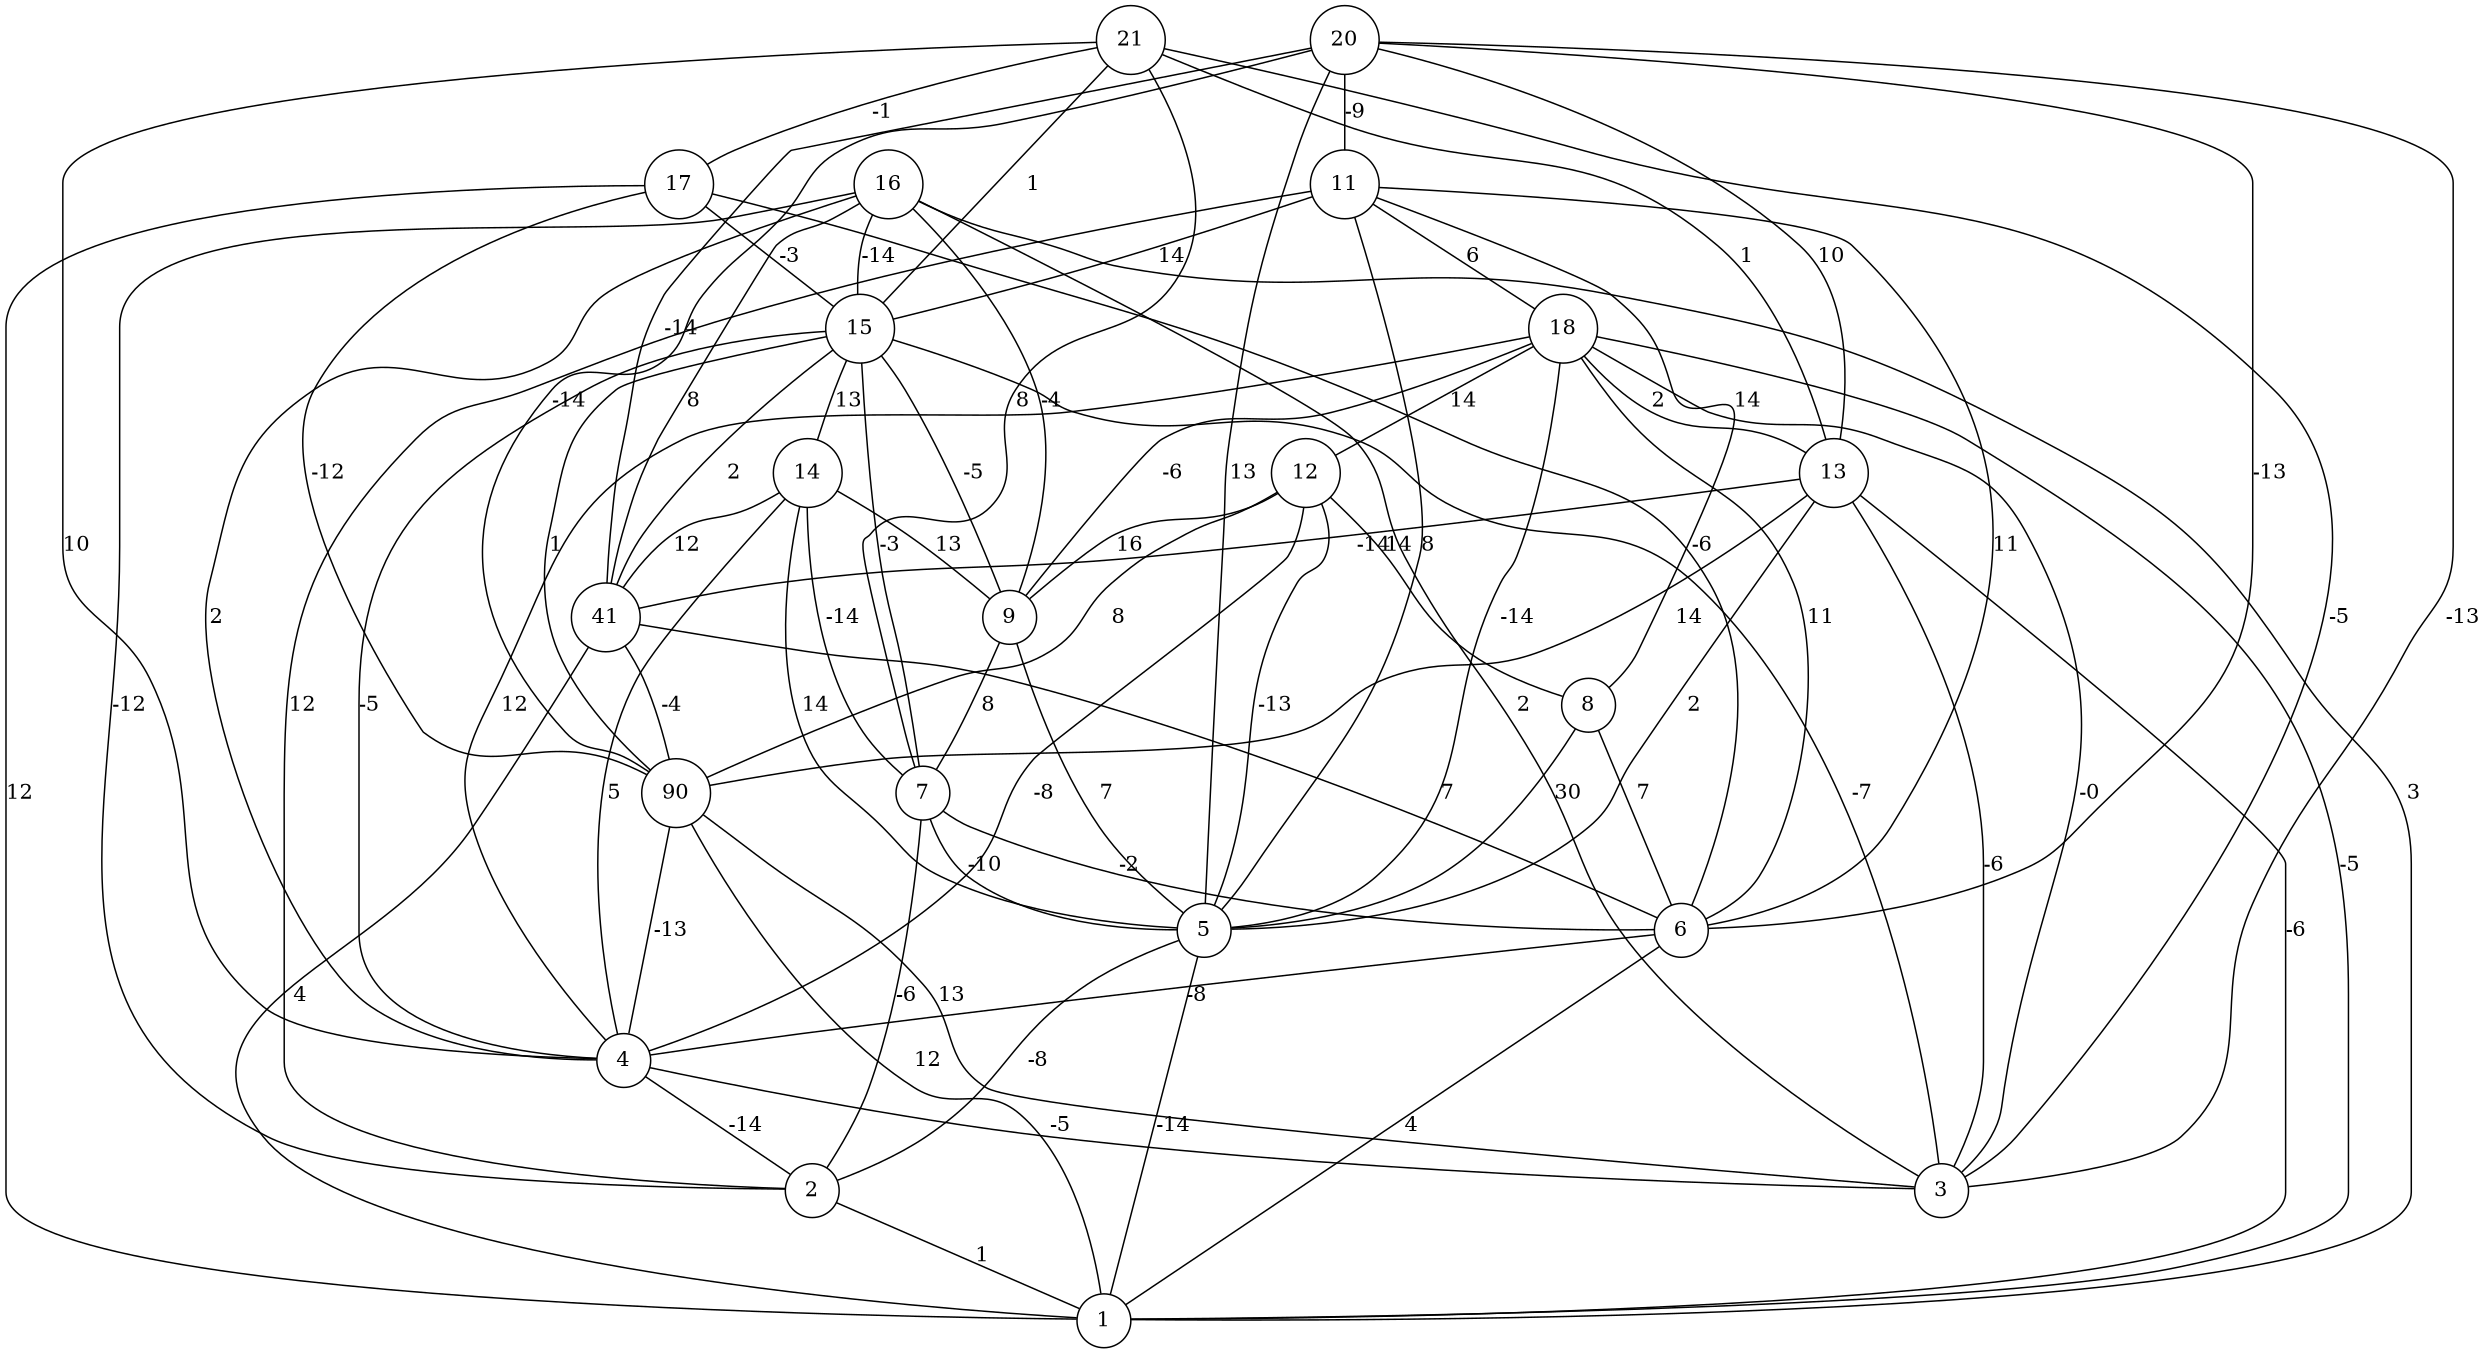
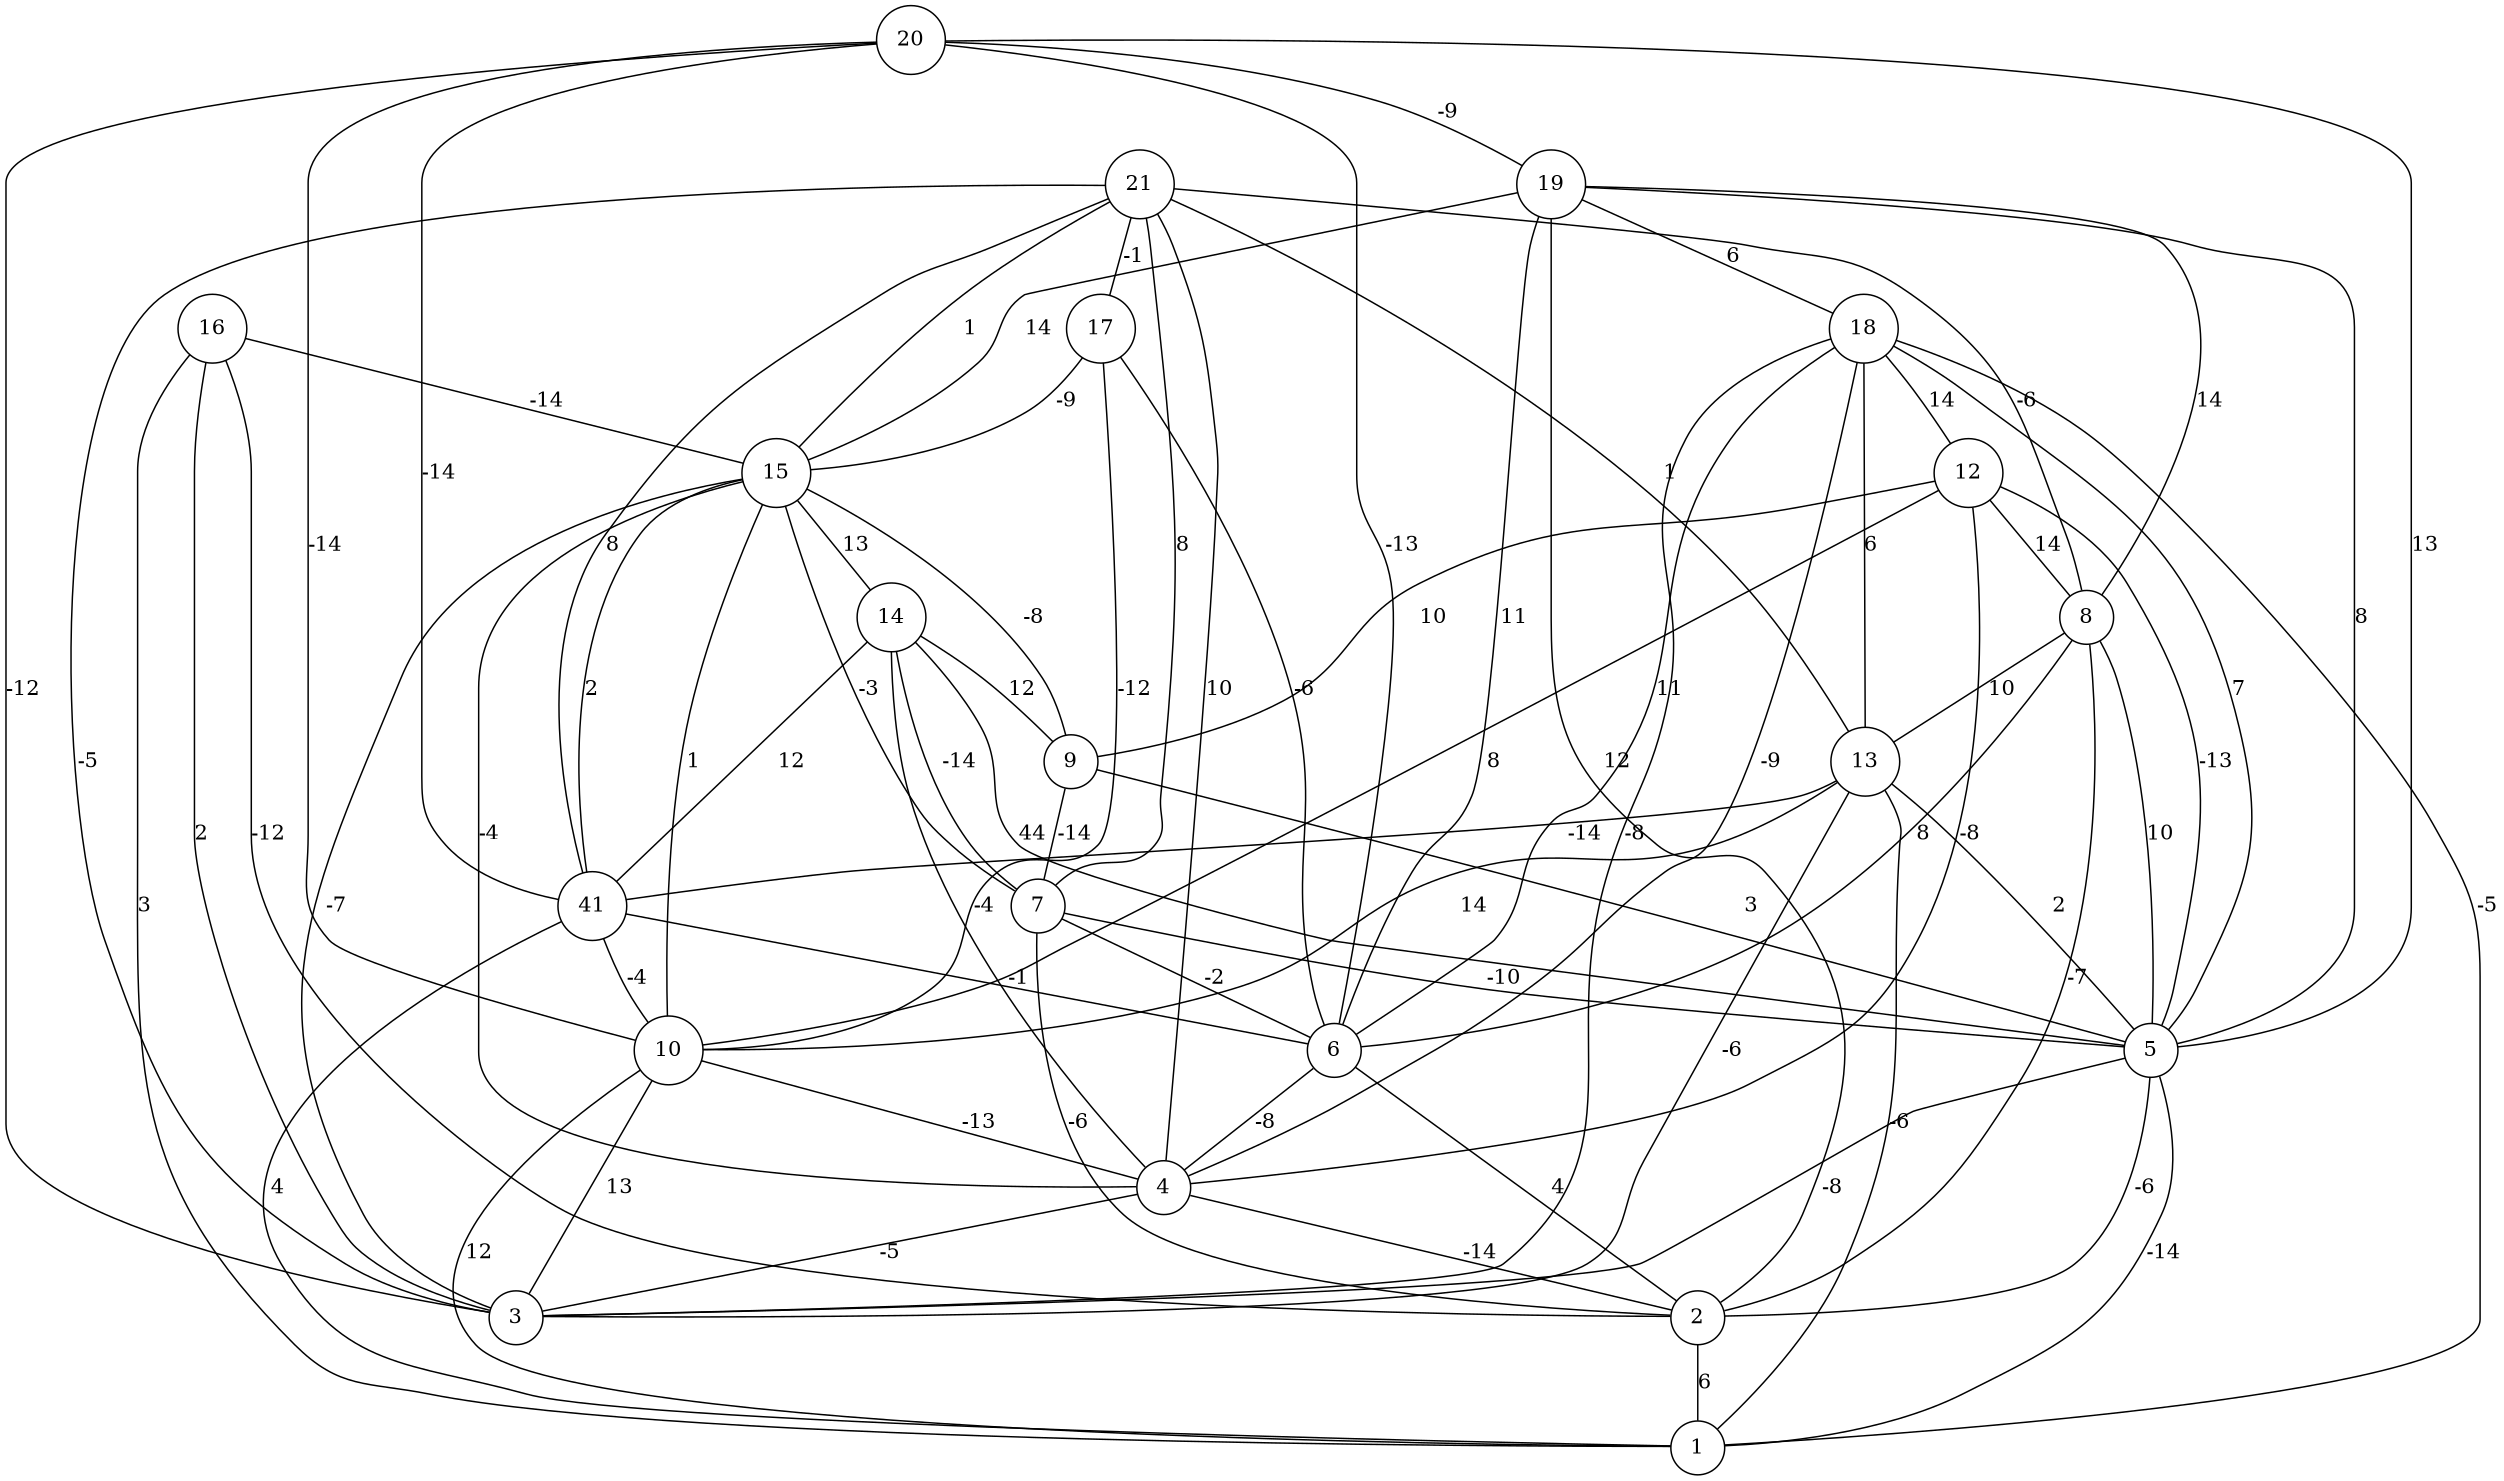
edge "20" -- "13": now "8" -- "13"
node "11": label "11" -> "19"
edge "21" -- "8": added, label "-6"
edge "17" -- "15": label "-3" -> "-9"
edge "16" -- "9": removed, label "-4"
edge "16" -- "41": now "21" -- "41"
edge "18" -- "13": label "2" -> "6"
edge "18" -- "9": removed, label "-6"
edge "15" -- "9": label "-5" -> "-8"
edge "16" -- "4": removed, label "2"
edge "14" -- "9": label "13" -> "12"
edge "12" -- "9": label "16" -> "10"
edge "18" -- "5": label "-14" -> "7"
edge "20" -- "3": label "-13" -> "-12"
edge "15" -- "4": label "-5" -> "-4"
edge "18" -- "4": label "12" -> "-9"
edge "14" -- "5": label "14" -> "44"
edge "9" -- "7": label "8" -> "-14"
edge "14" -- "4": label "5" -> "-4"
node "90": label "90" -> "10"
edge "9" -- "5": label "7" -> "3"
edge "41" -- "6": label "7" -> "-1"
edge "8" -- "5": label "30" -> "10"
edge "8" -- "6": label "7" -> "8"
edge "18" -- "3": label "-0" -> "-8"
edge "17" -- "1": removed, label "12"
edge "8" -- "2": added, label "-7"
edge "5" -- "2": label "-8" -> "-6"
edge "6" -- "1": now "6" -- "2"
edge "2" -- "1": label "1" -> "6"
edge "5" -- "3": added, label "-8"
